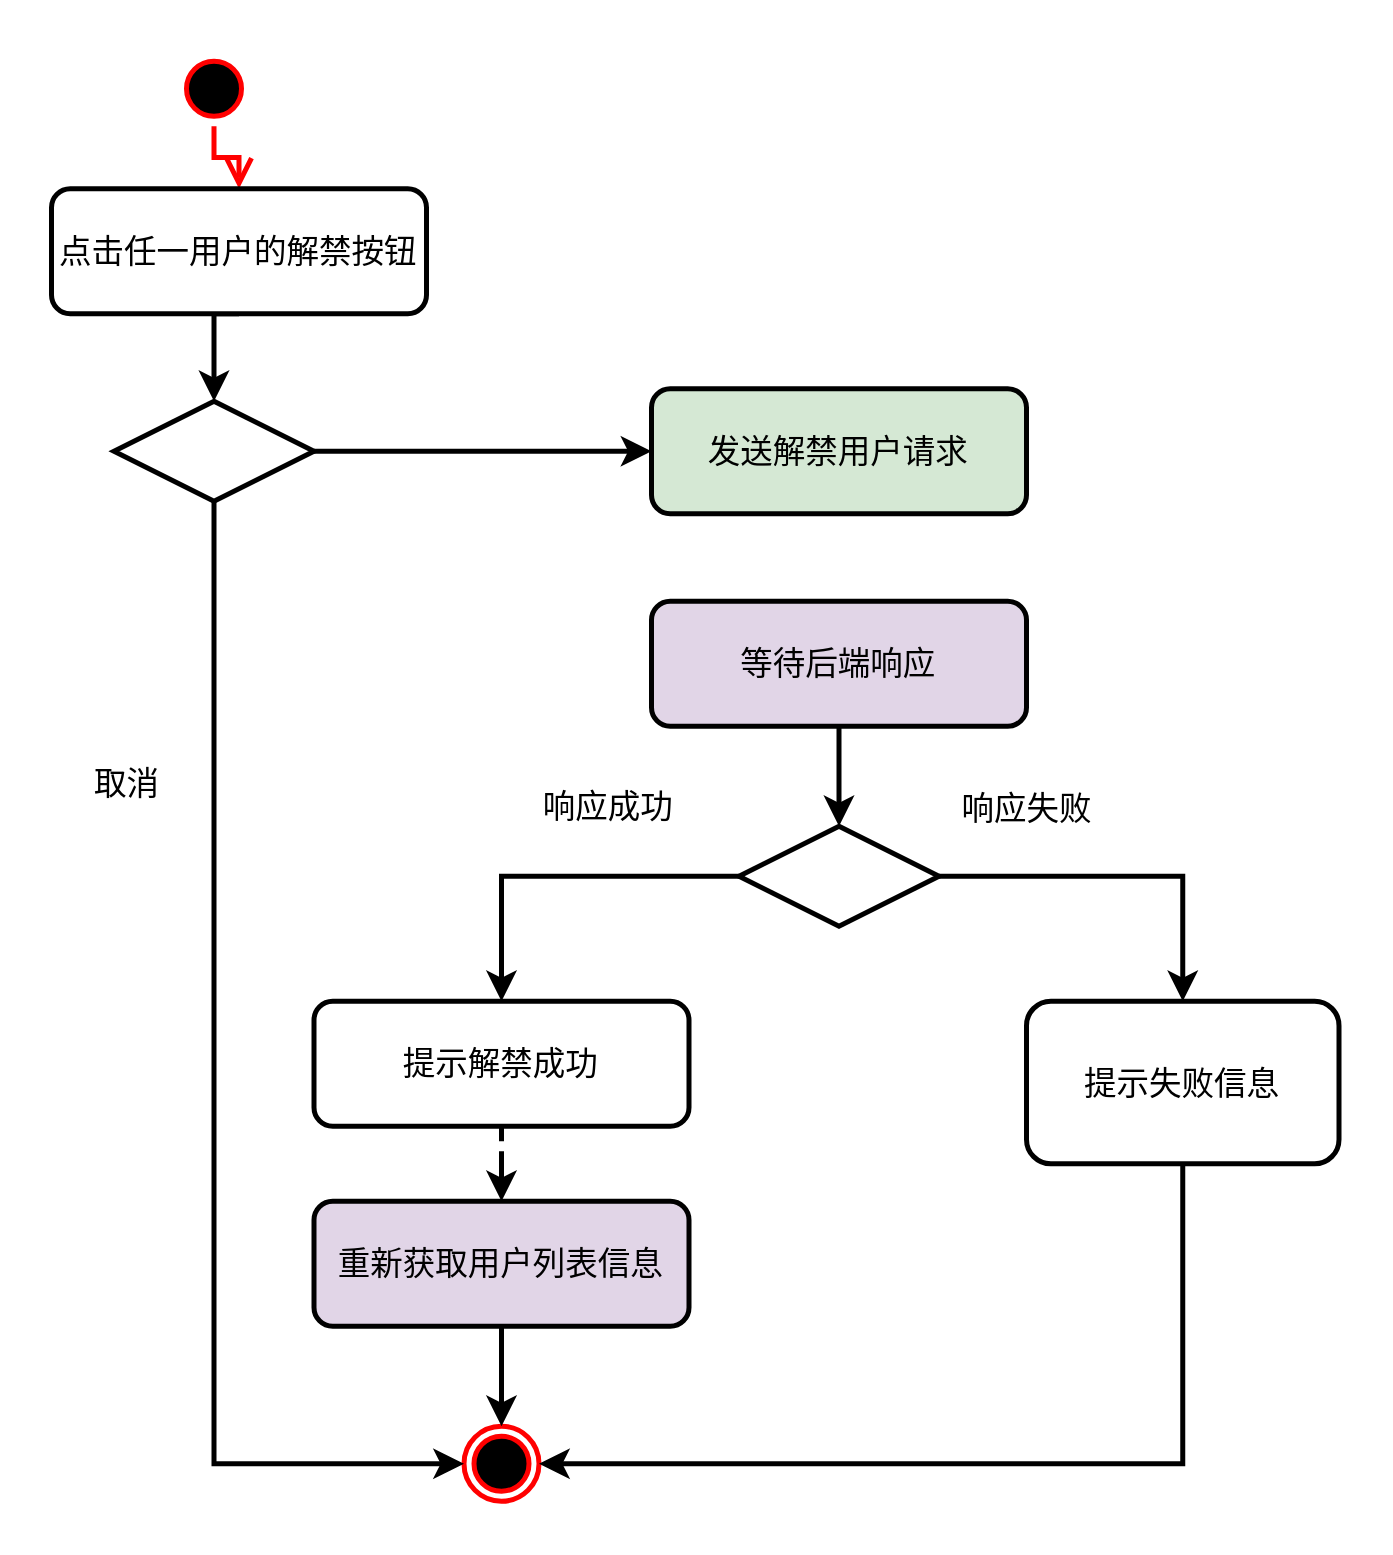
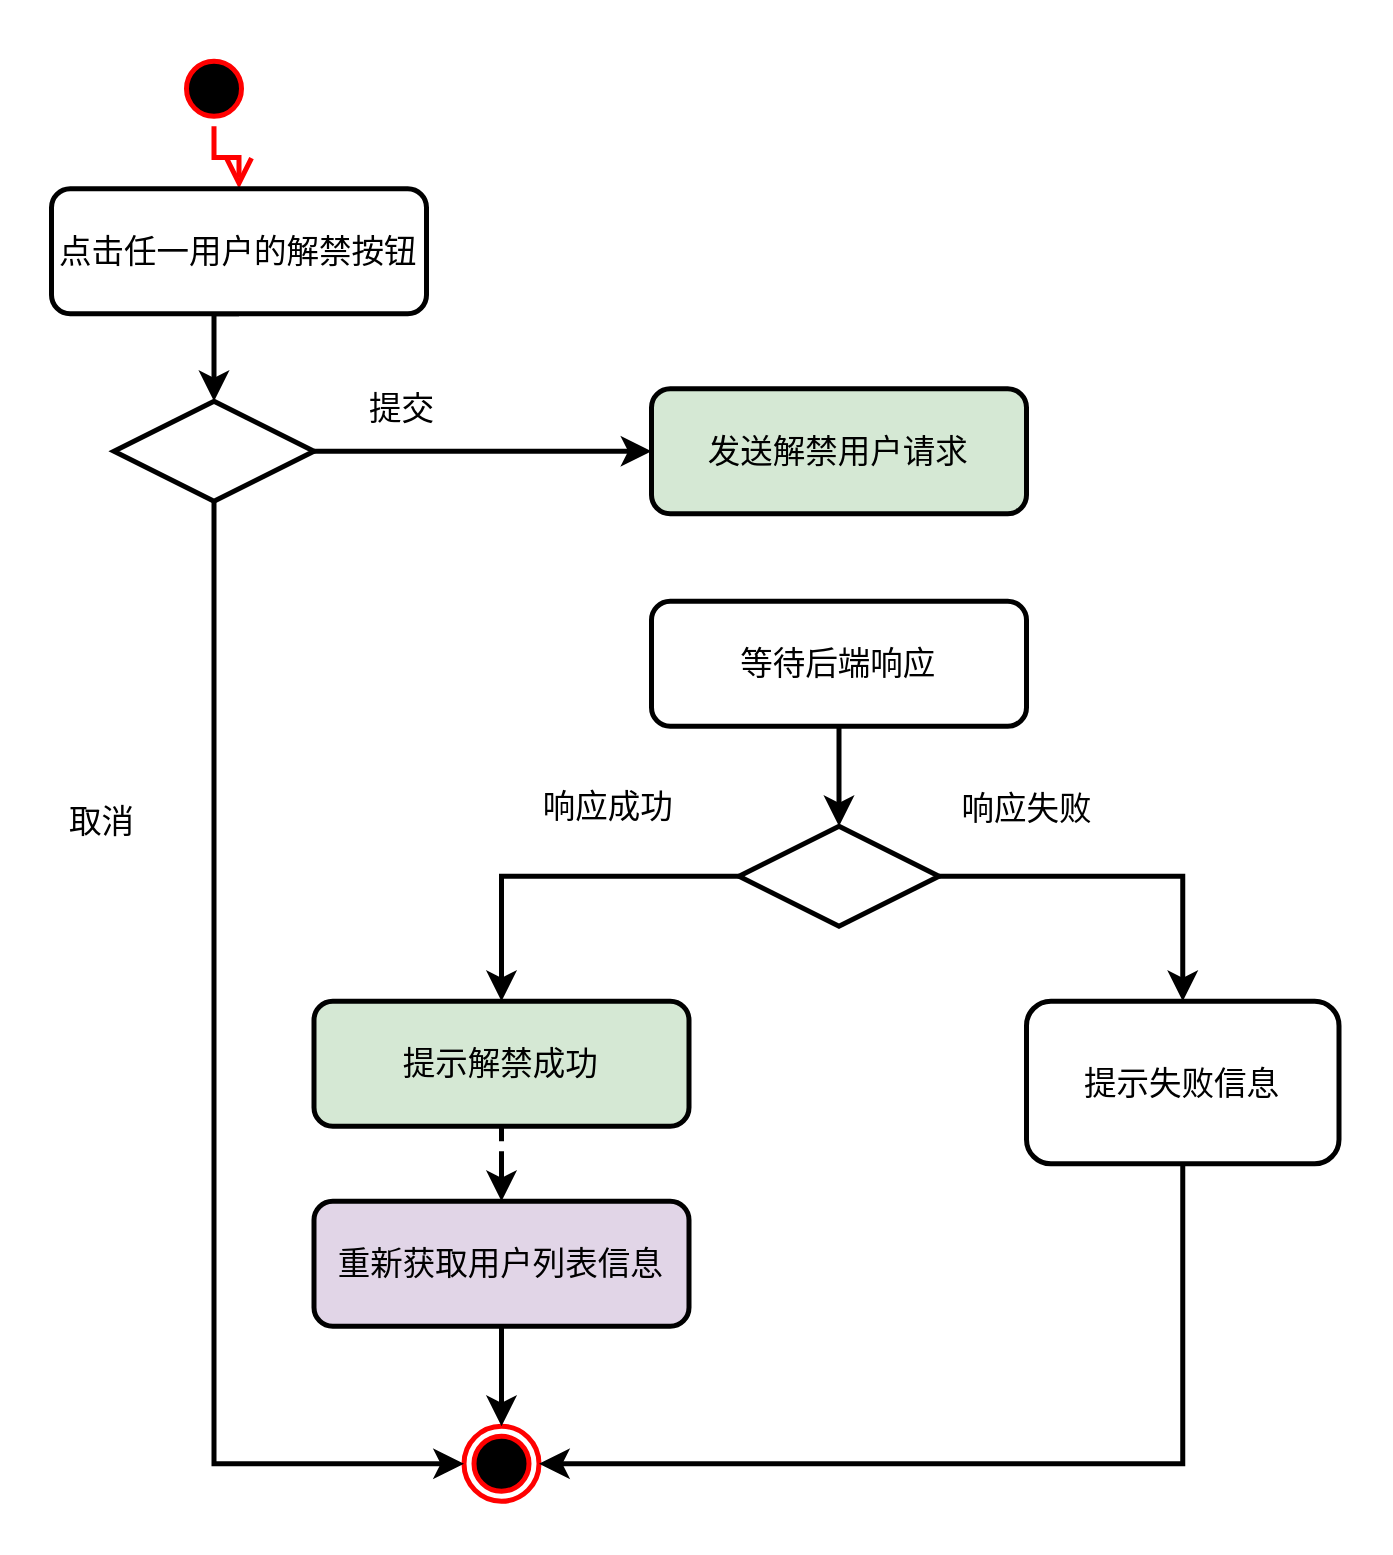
node "提交": added
node "等待后端响应": fillcolor #e1d5e7 -> #ffffff
node "取消": moved (126, 784) -> (101, 821)
node "提示解禁成功": fillcolor #ffffff -> #d5e8d4
